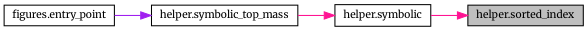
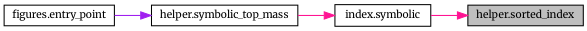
node "helper.symbolic": label "helper.symbolic" -> "index.symbolic"
